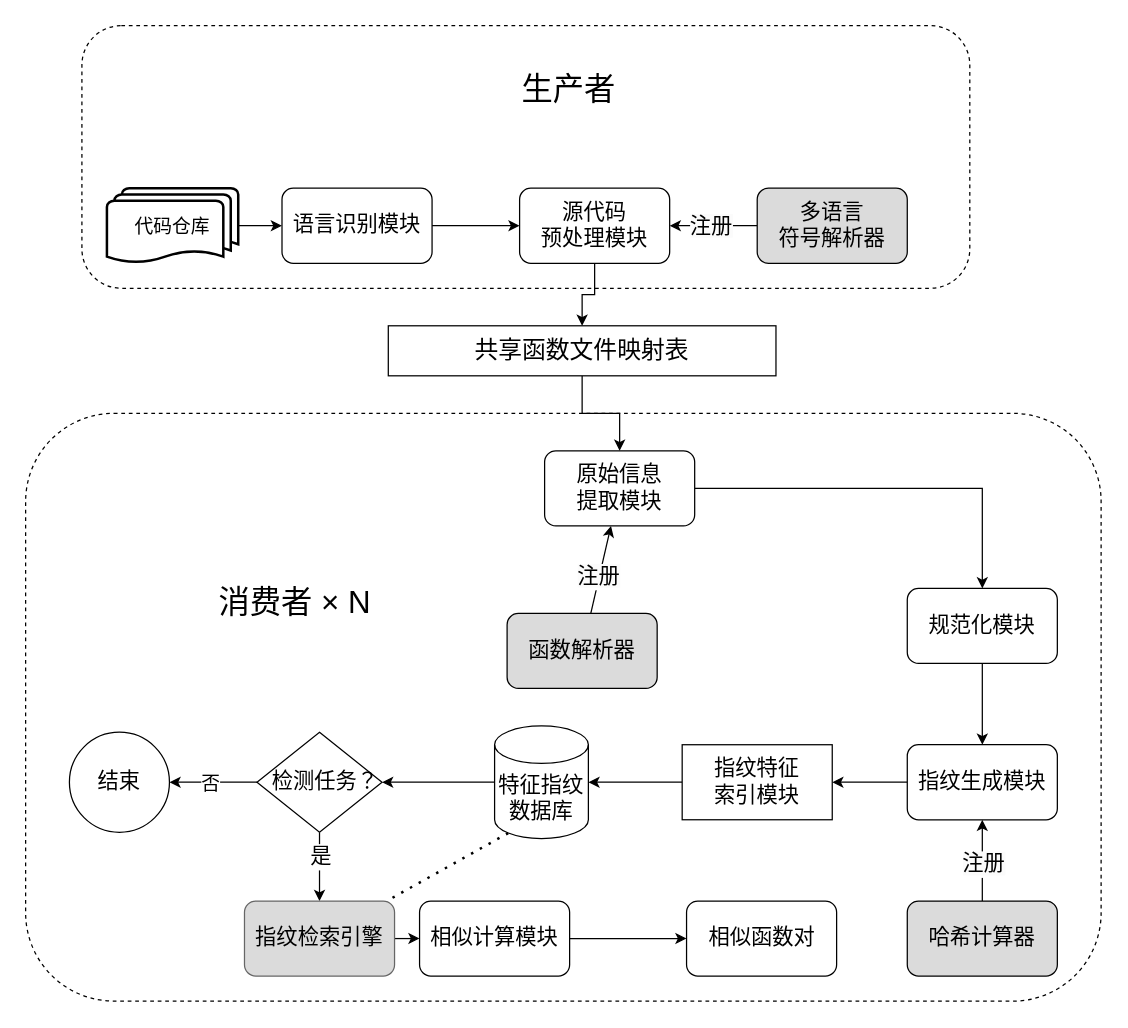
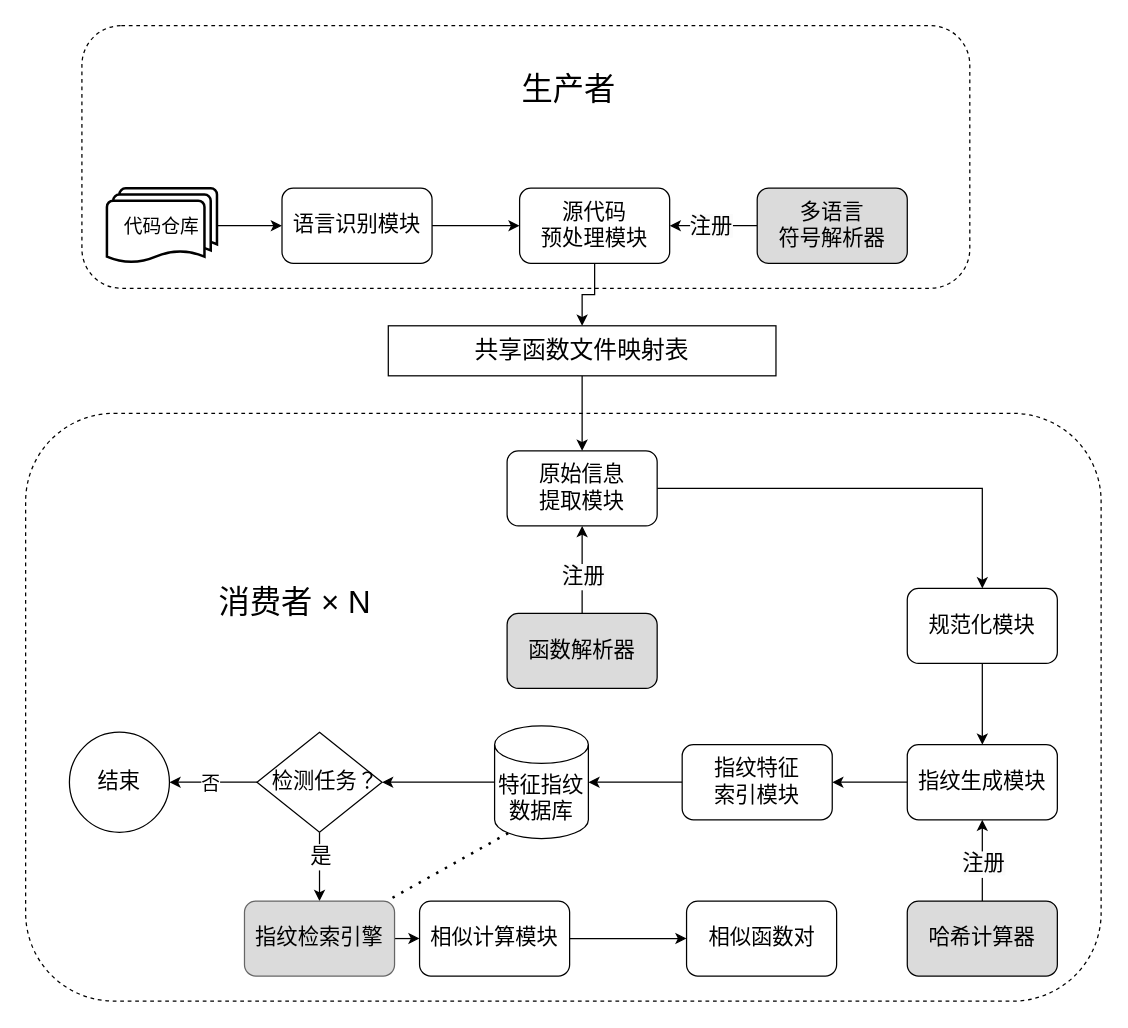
node "代码仓库": size 131x75 -> 110x75
node "原始信息 提取模块": moved (619, 488) -> (582, 488)
node "指纹特征 索引模块": shape rectangle -> rounded rectangle
